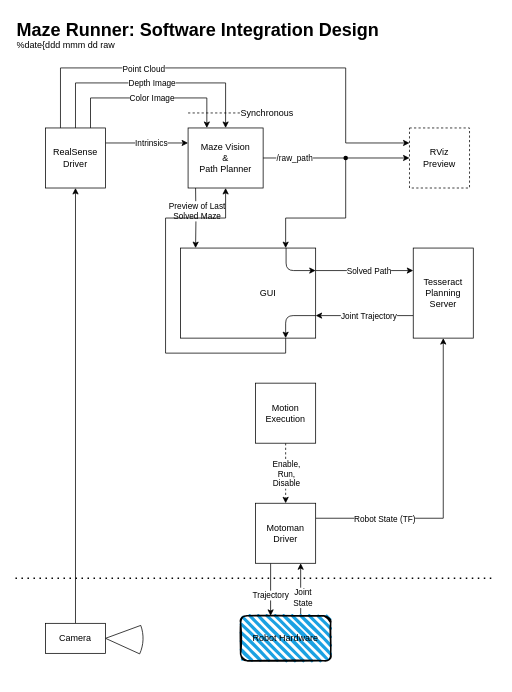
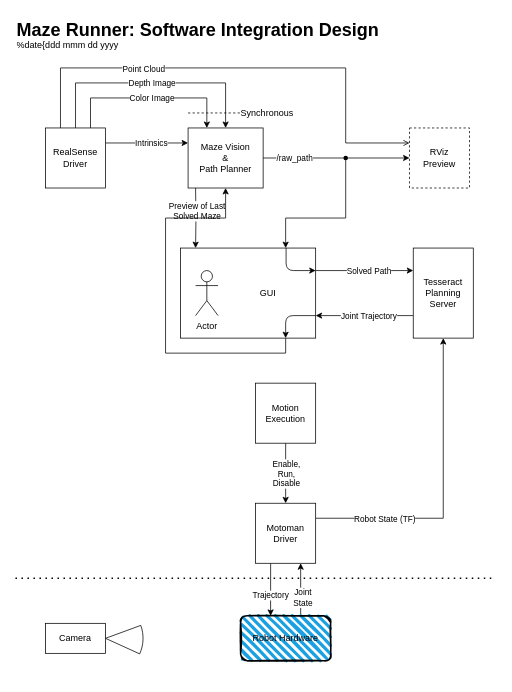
node "%date{ddd mmm dd raw HH:MM:ss}%": label "%date{ddd mmm dd raw HH:MM:ss}%" -> "%date{ddd mmm dd yyyy HH:MM:ss}%"
edge "RealSense Driver" -> "RViz Preview": arrowhead classic -> open
node "Actor": added
edge "Camera" -> "RealSense Driver": removed
edge "Motion Execution" -> "Motoman Driver": style dashed -> solid
